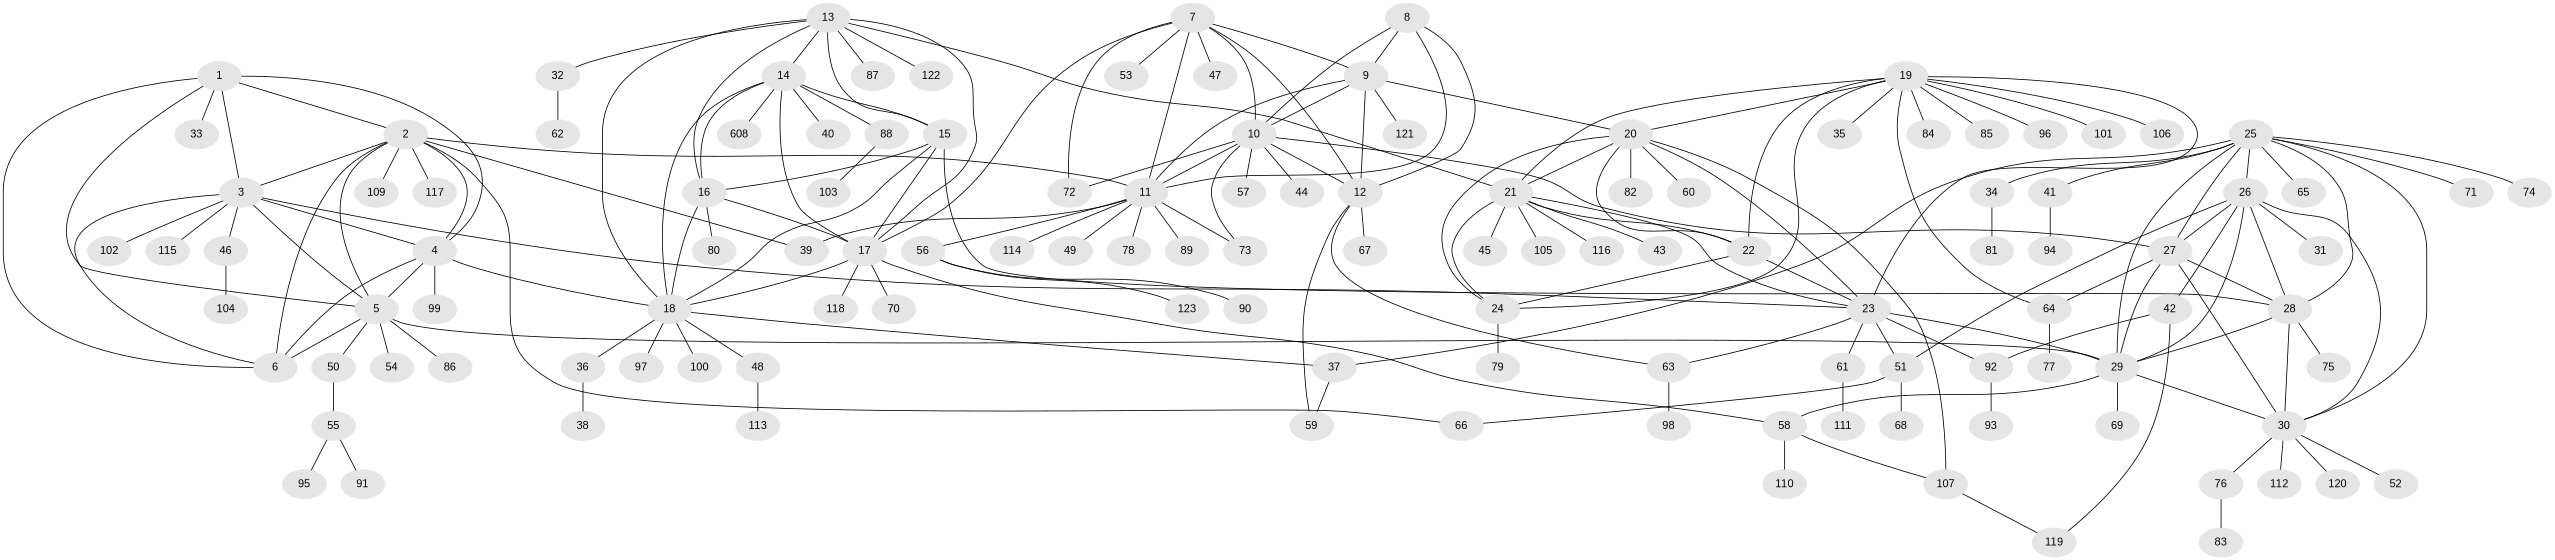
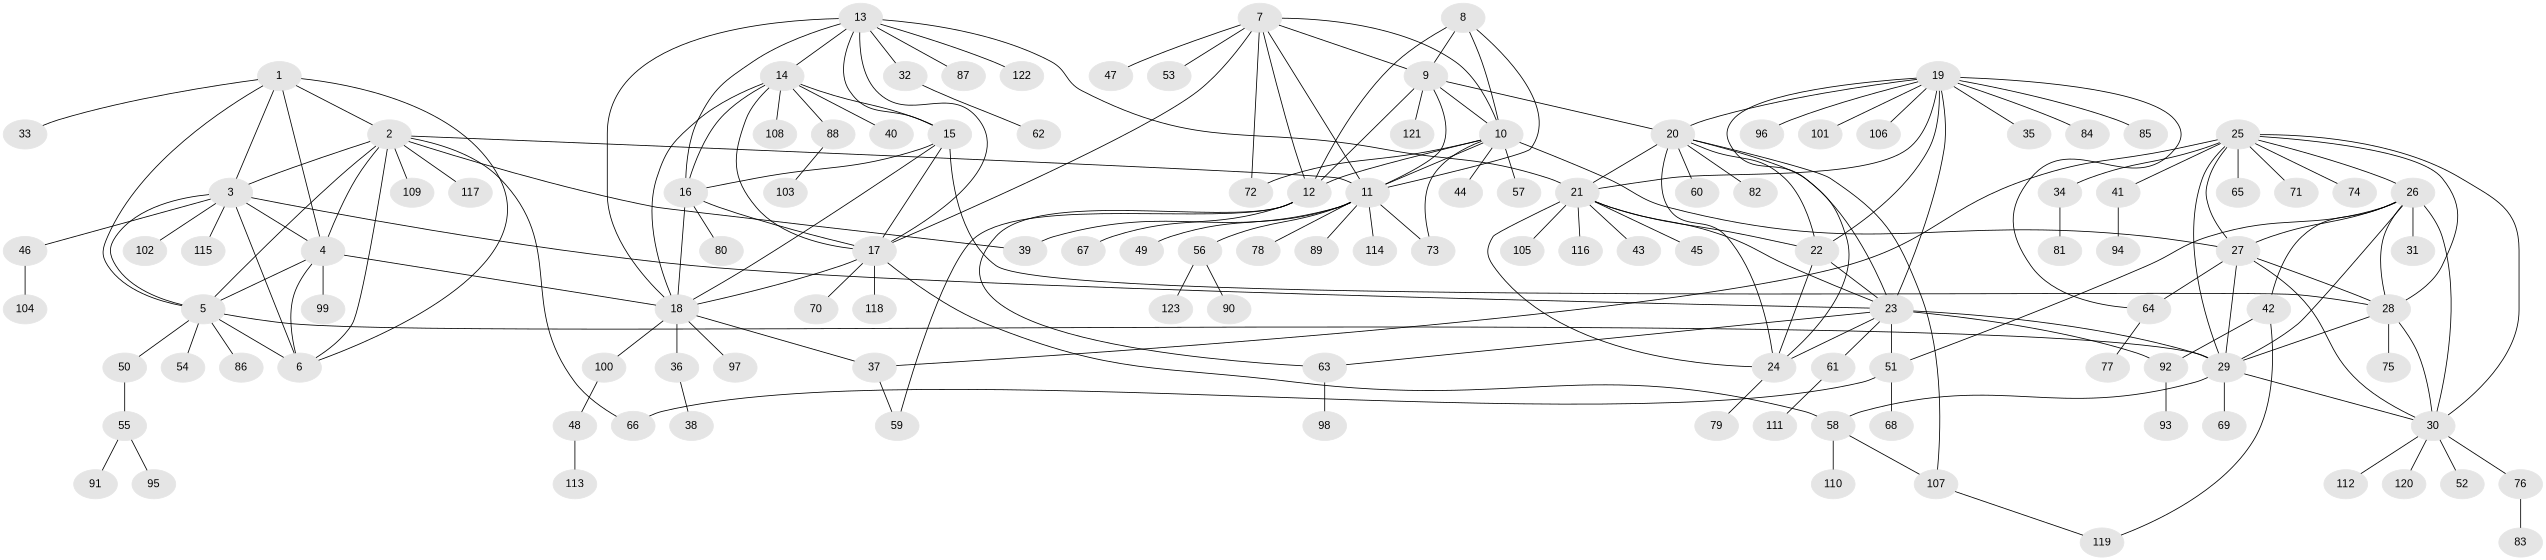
node "608": label "608" -> "108"
edge "18" -- "48": now "100" -- "48"
edge "23" -- "24": added
